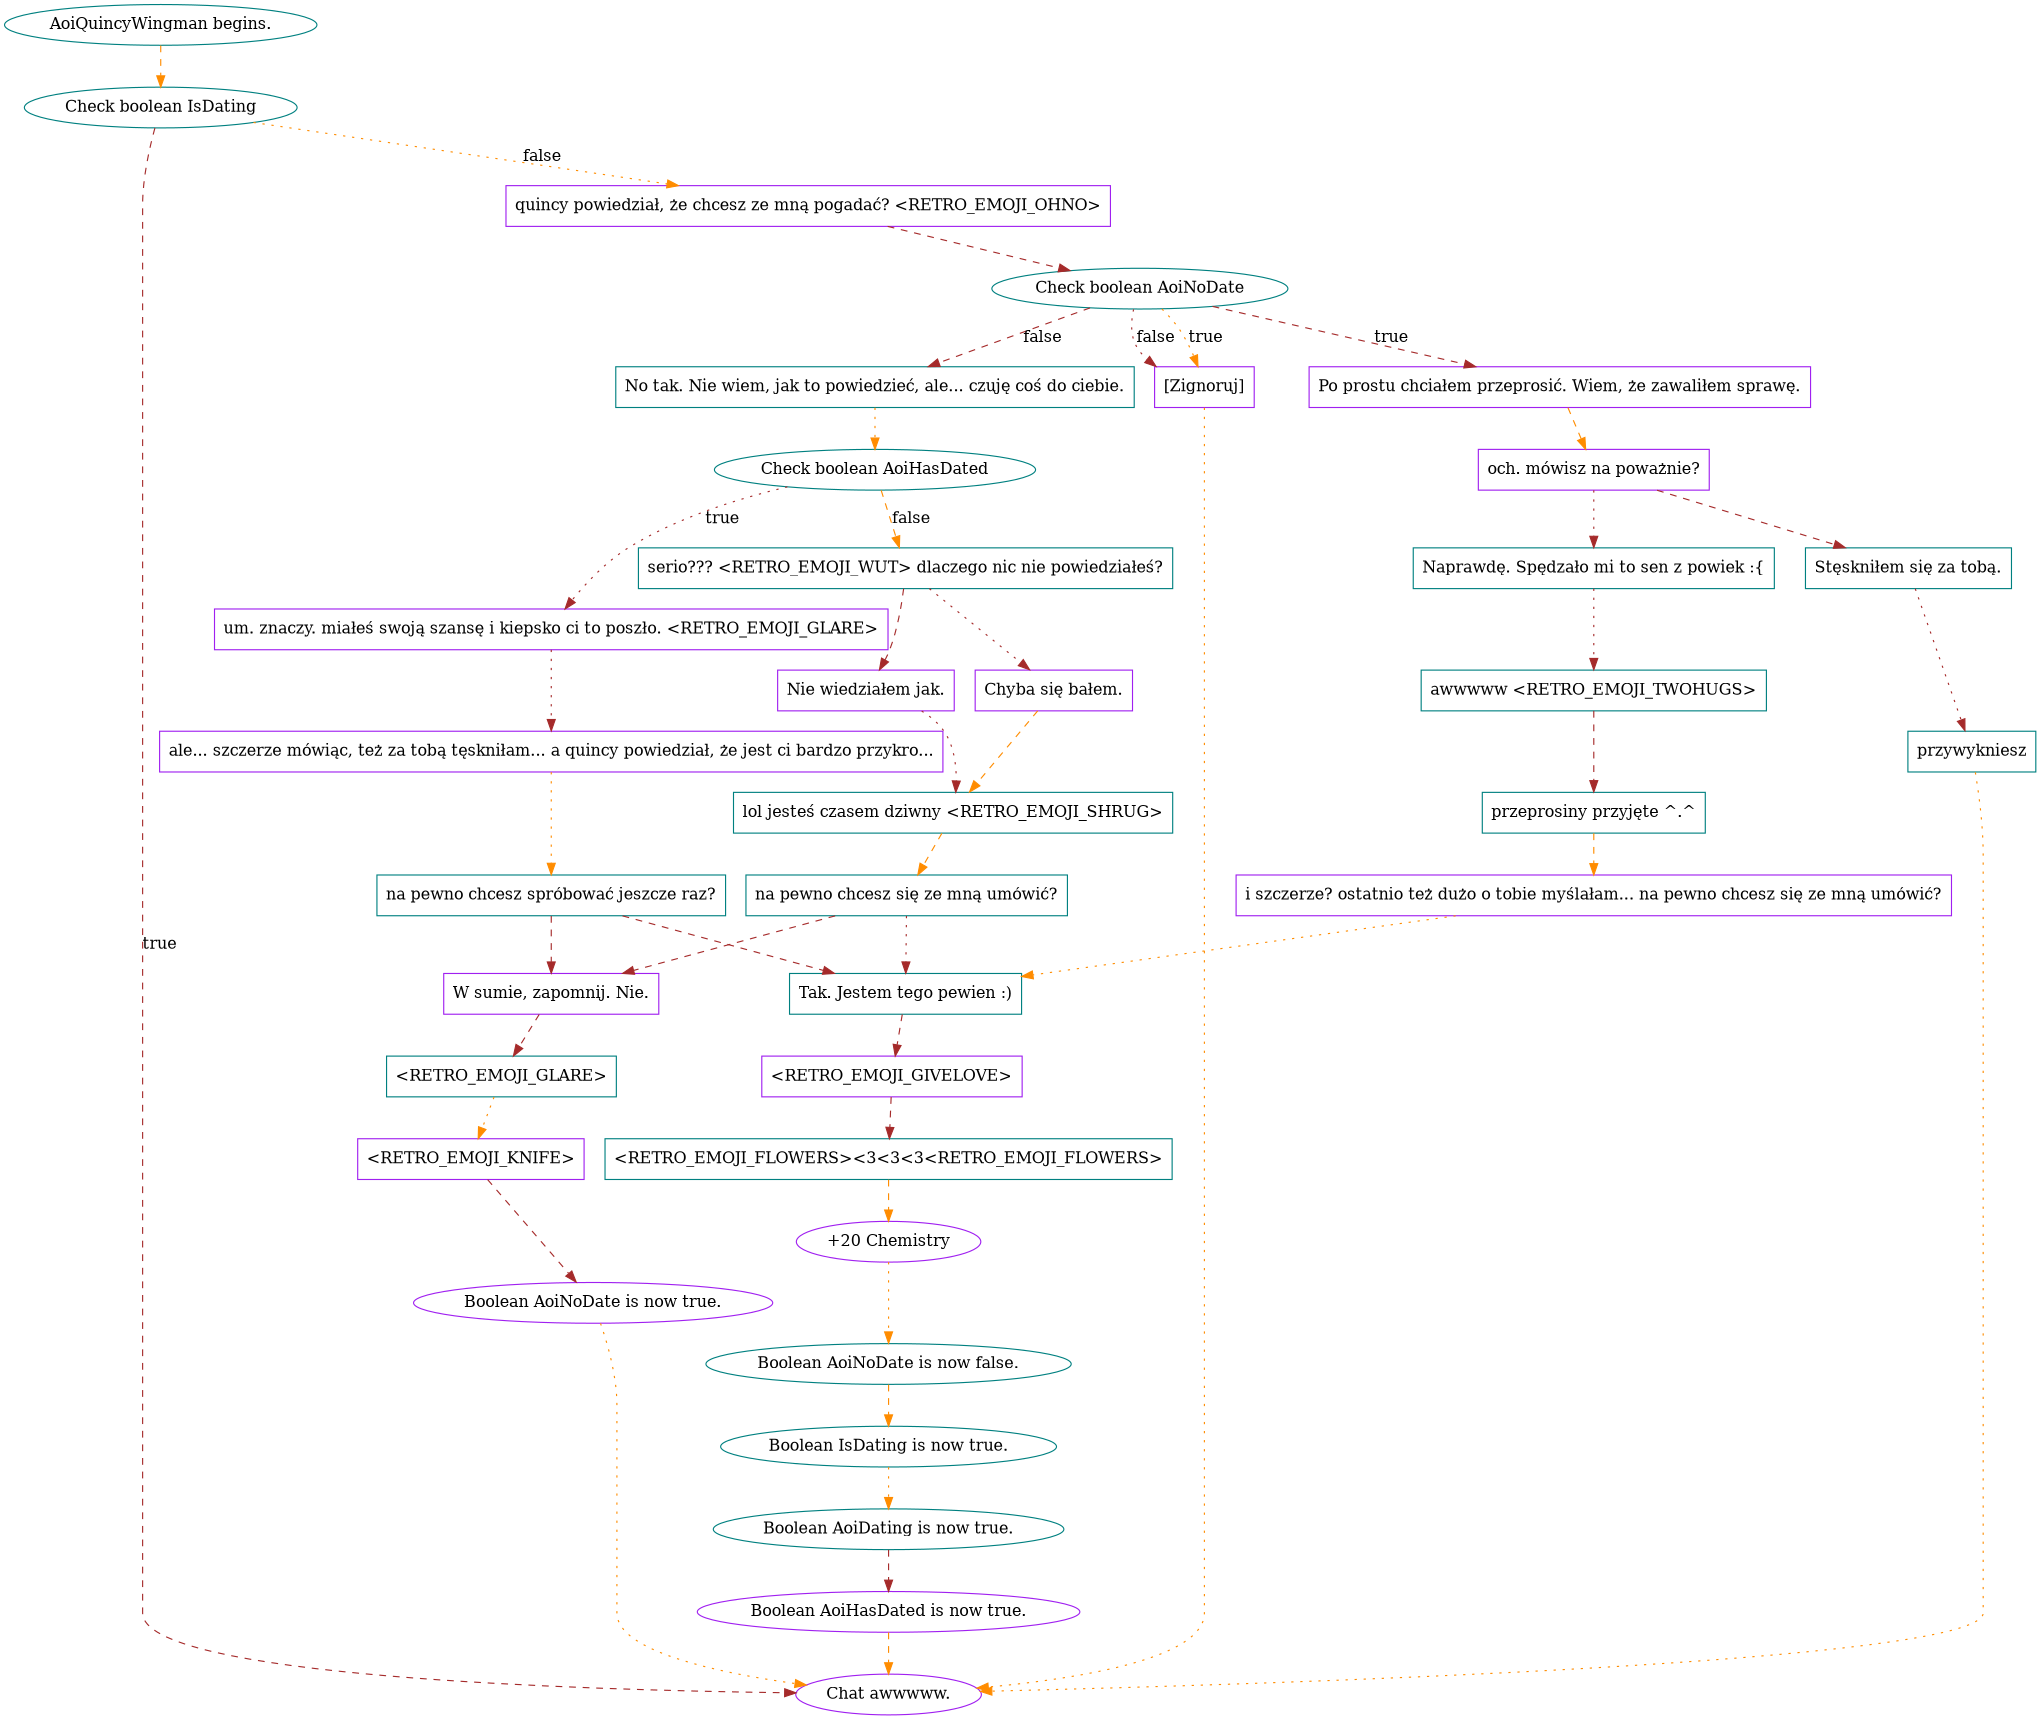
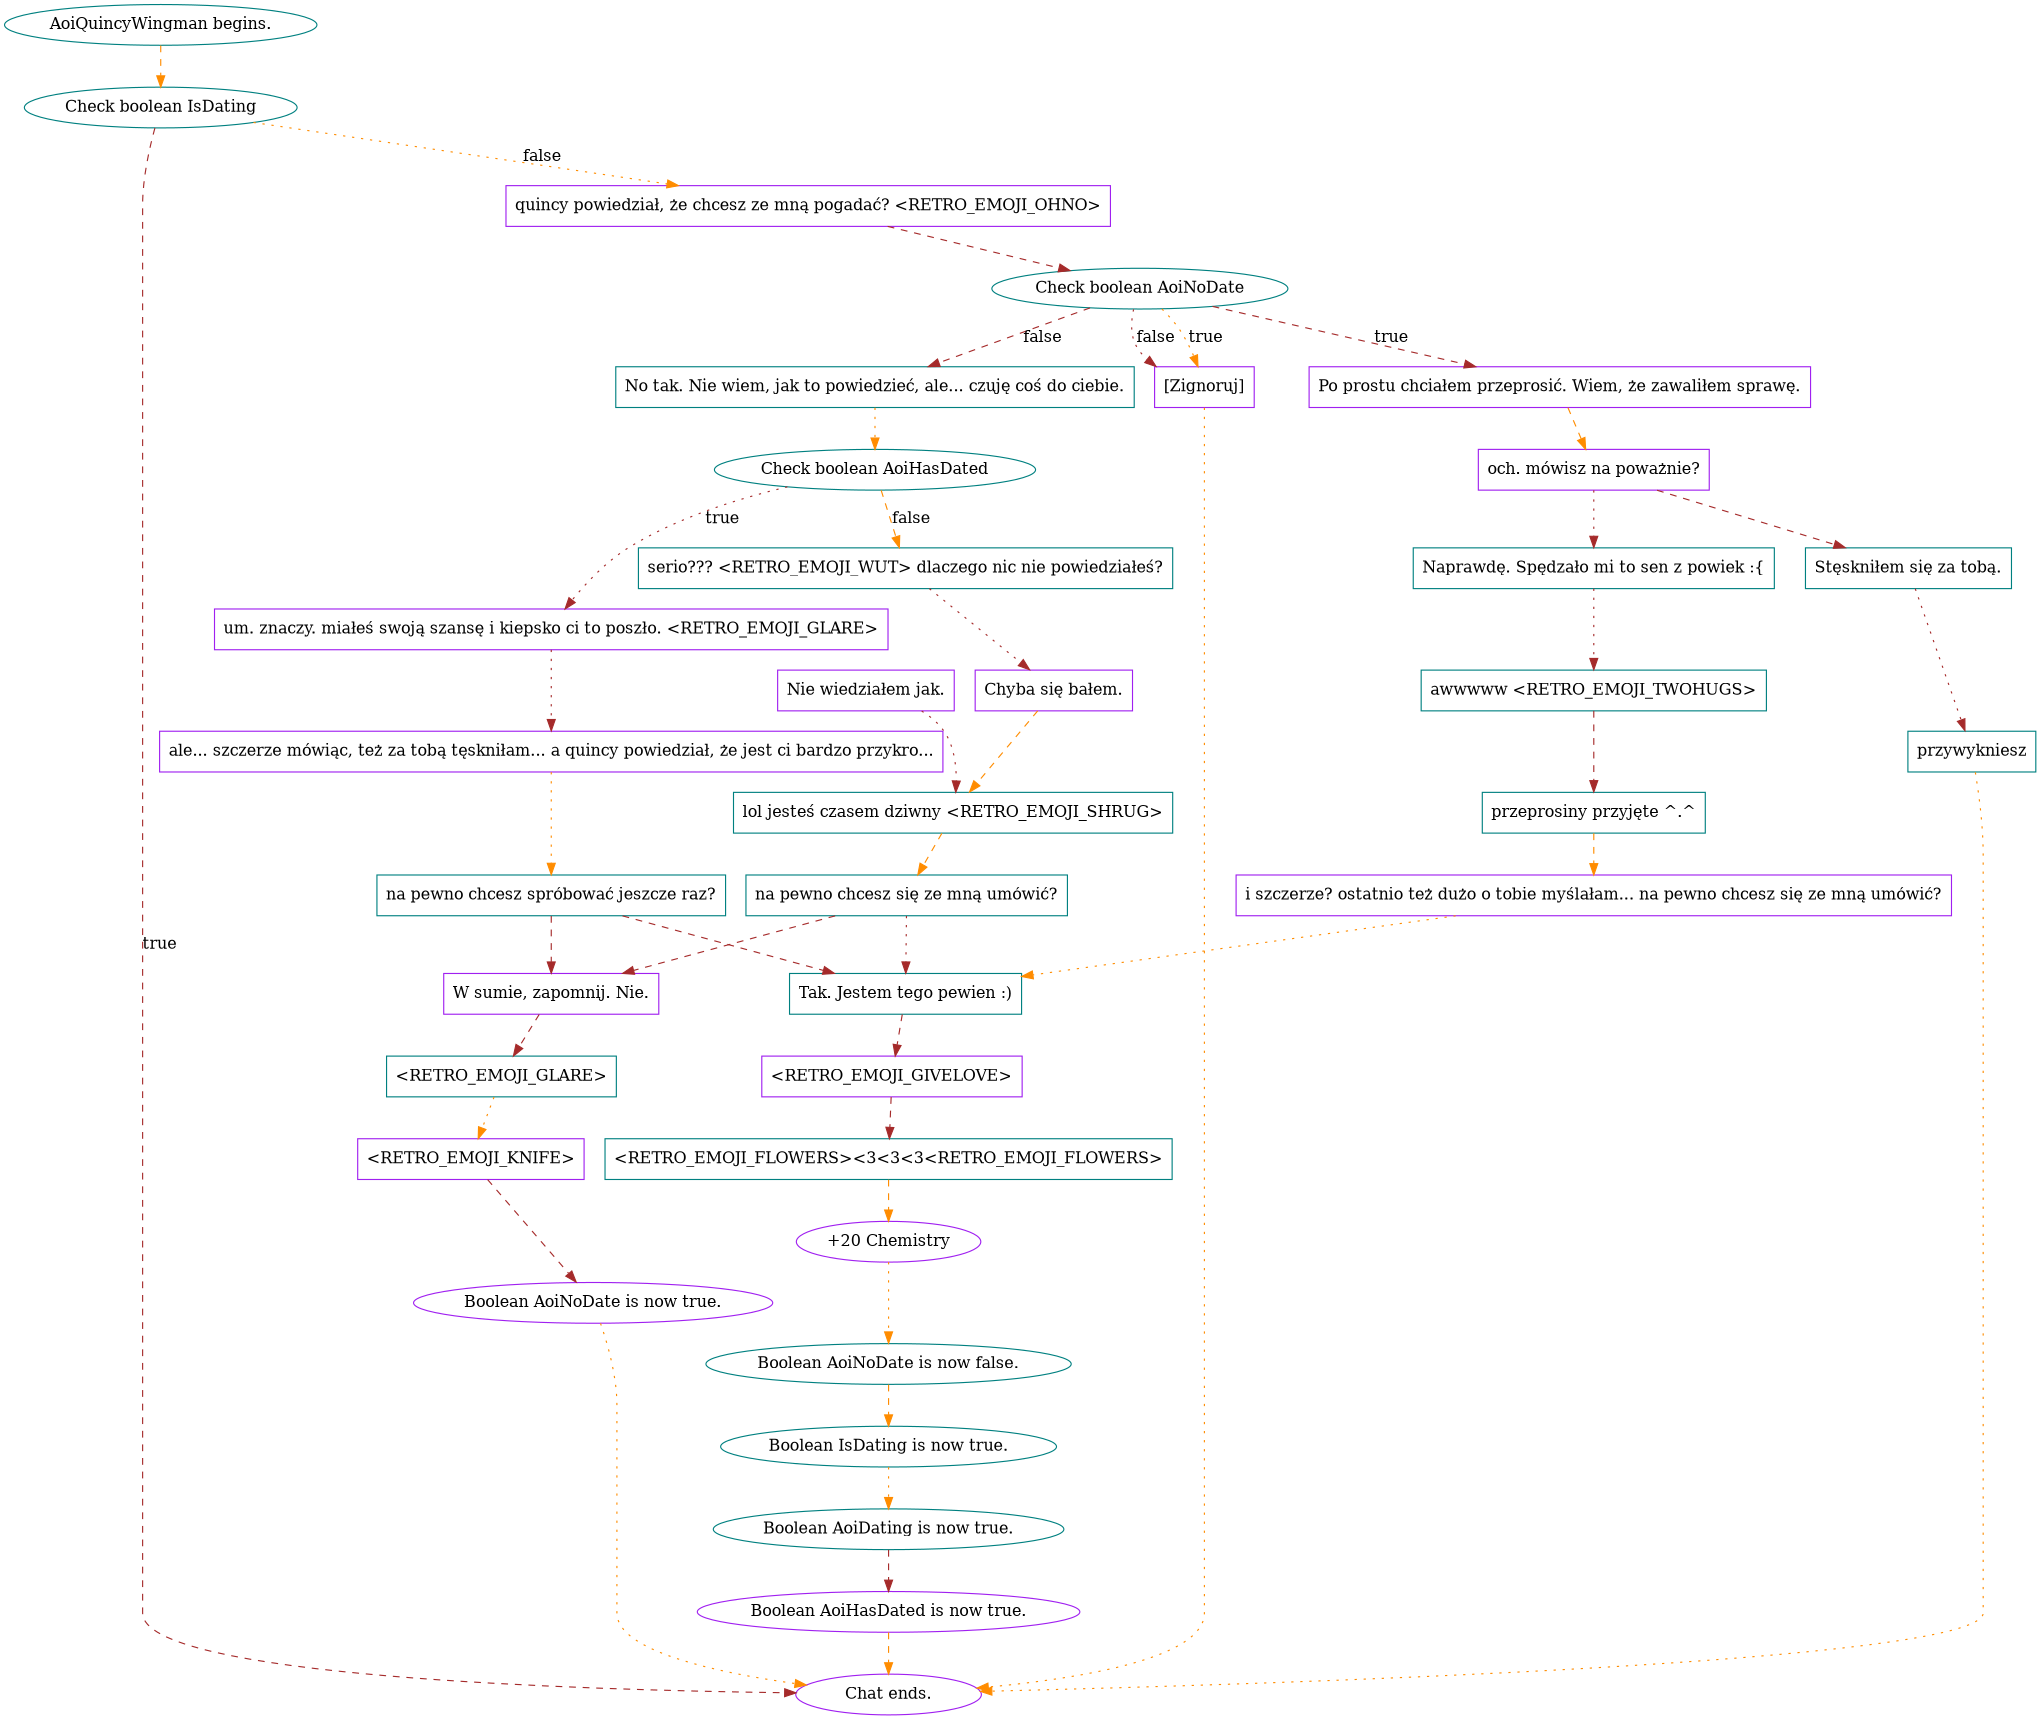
edge "serio??? <RETRO_EMOJI_WUT> dlaczego nic nie powiedziałeś?" -> "Nie wiedziałem jak.": removed
node "Chat awwwww.": label "Chat awwwww." -> "Chat ends."
